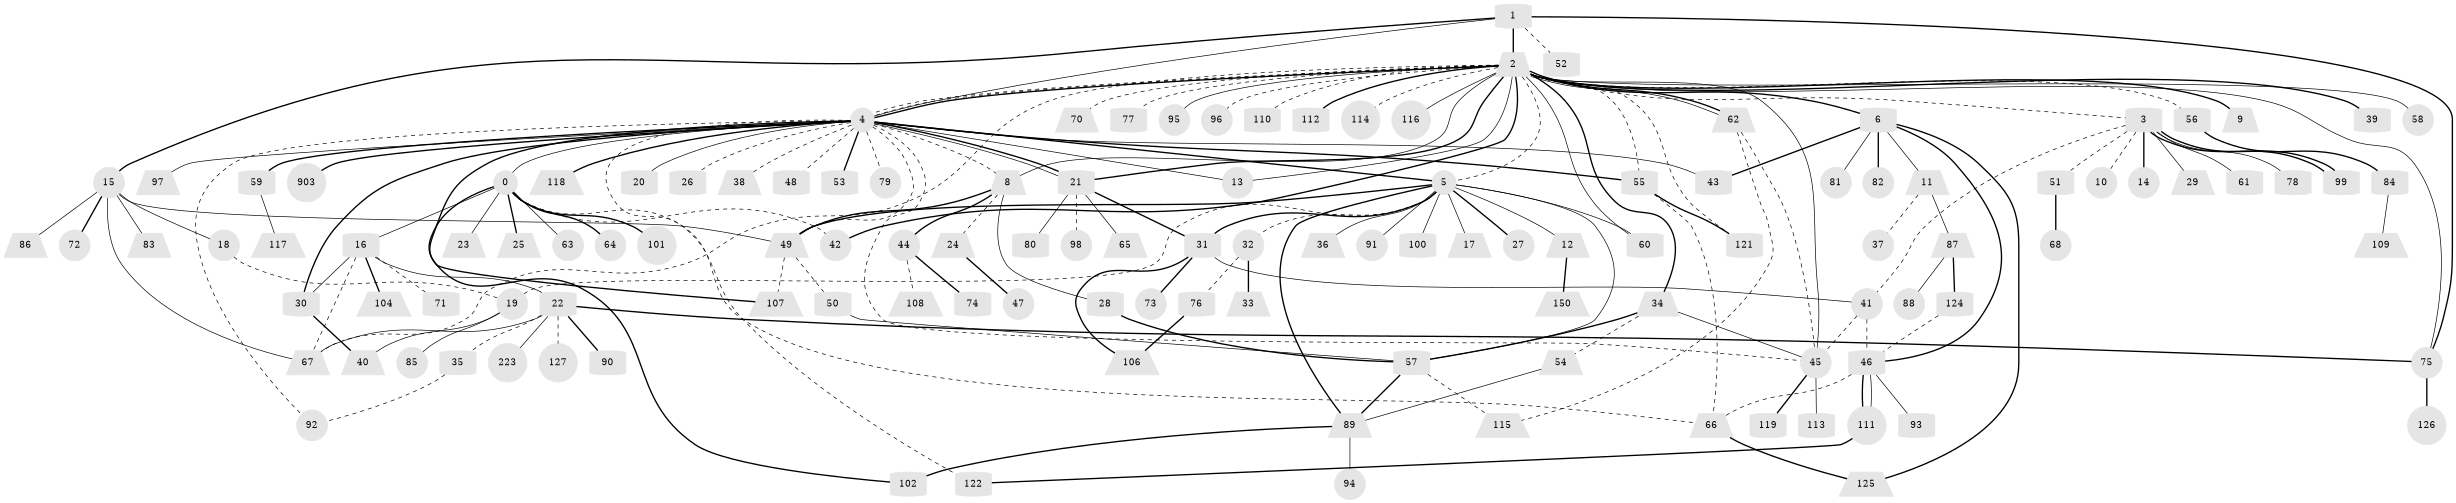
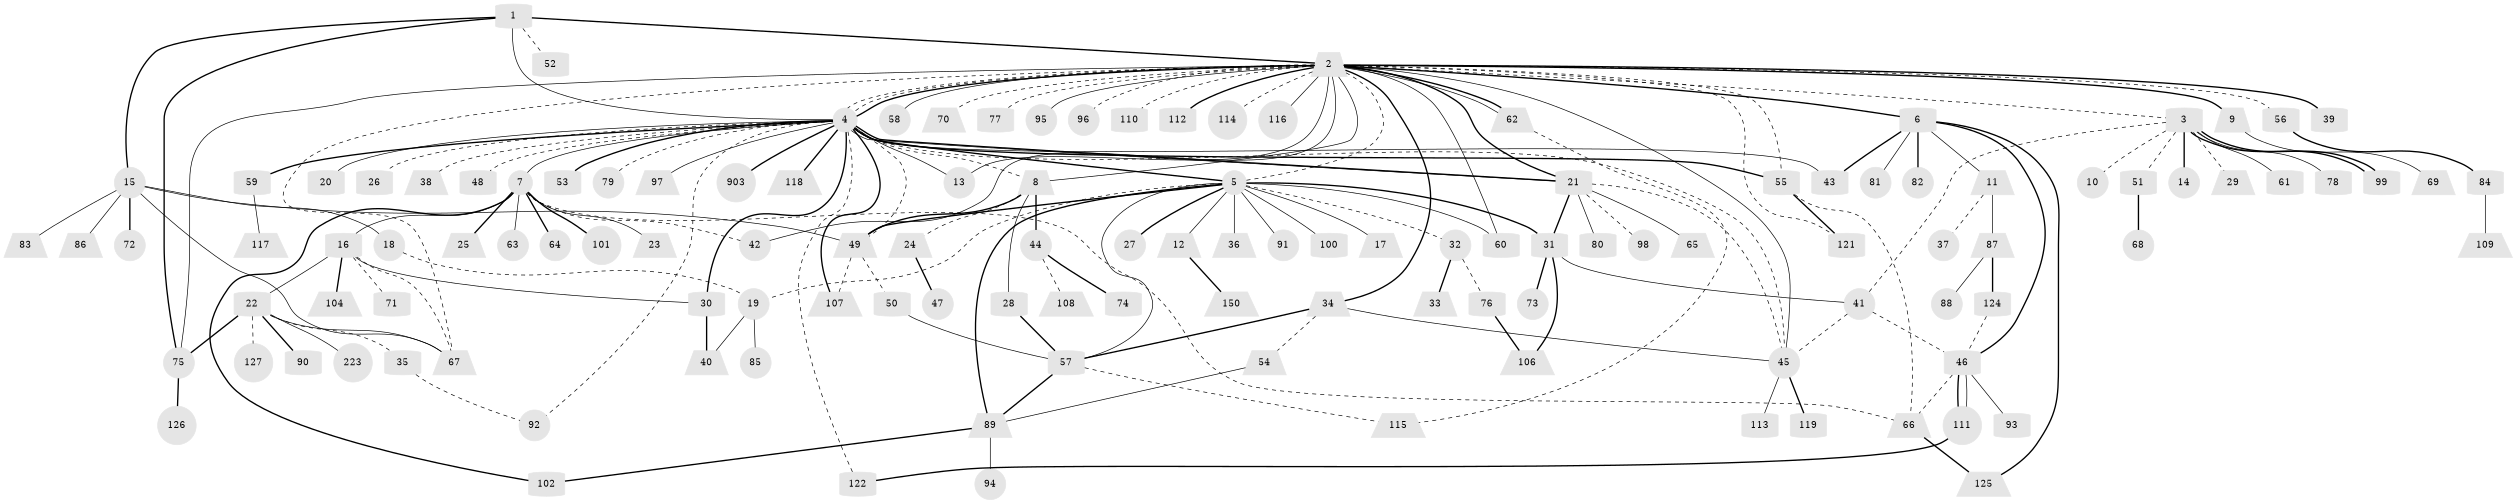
edge "3" -- "29": style solid -> dashed
node "0": label "0" -> "7"
node "69": added
edge "2" -- "42": style bold -> solid
edge "62" -- "45": now "21" -- "45"
